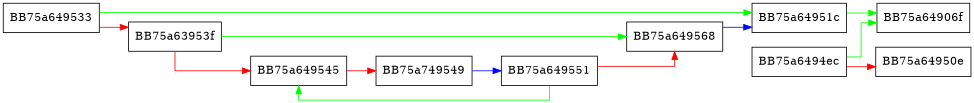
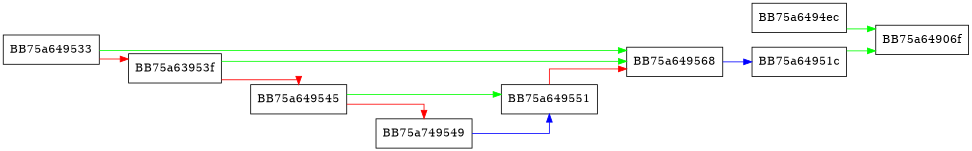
edge "BB75a649533" -> "BB75a64951c": now "BB75a649533" -> "BB75a649568"
node "BB75a64950e": removed
edge "BB75a649551" -> "BB75a649545": reversed
